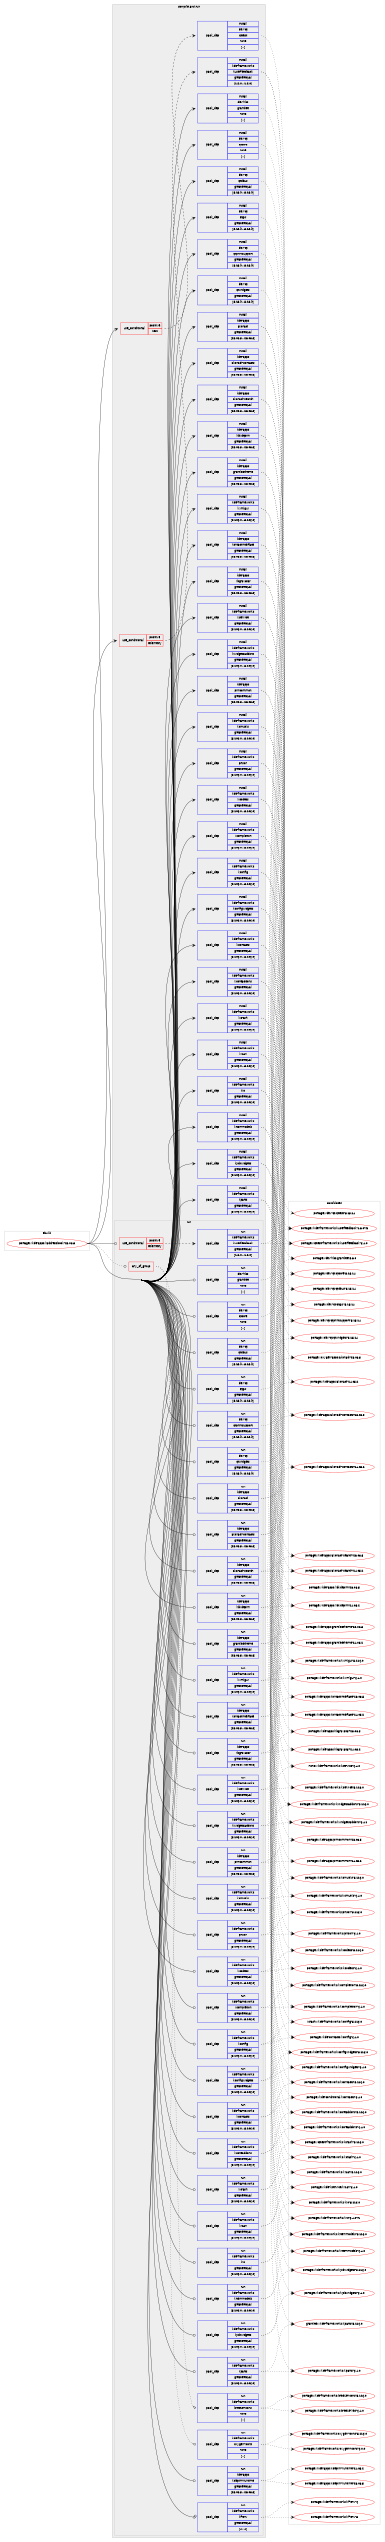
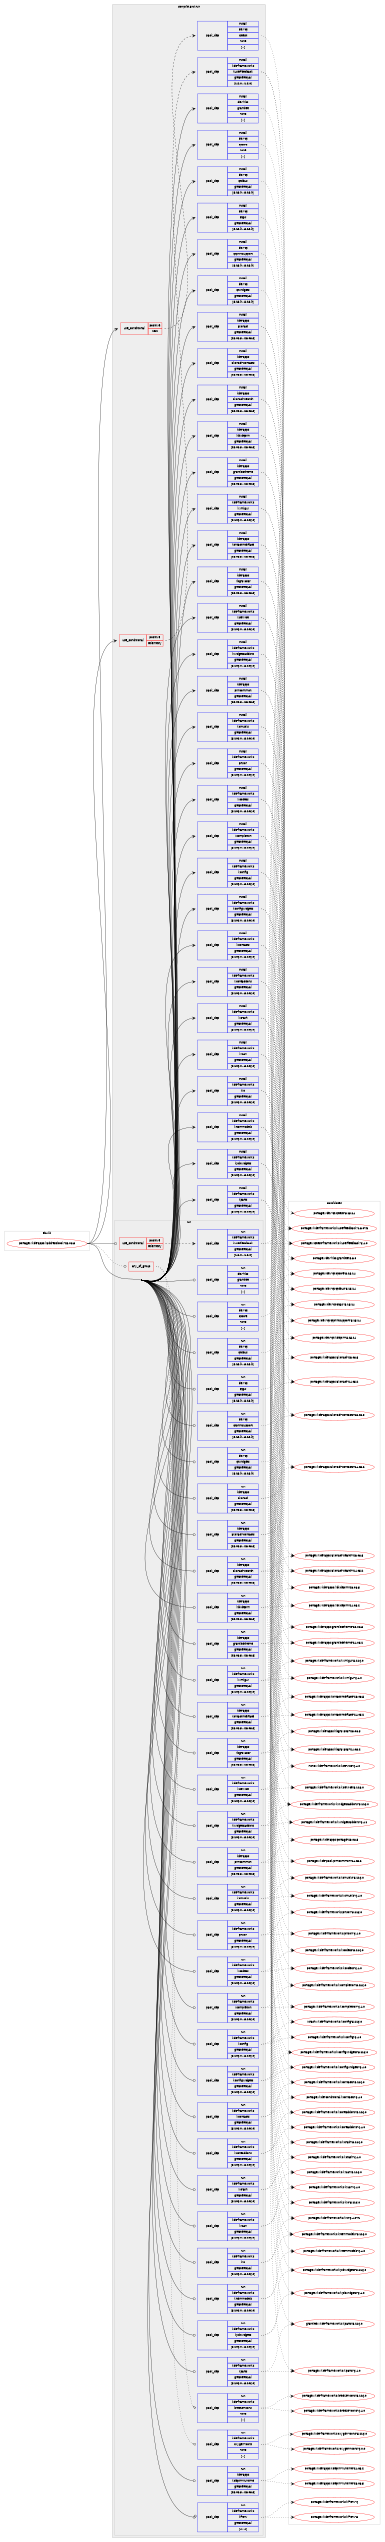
node "portage://dev-qt/qtwidgets-5.15.14": label "portage://dev-qt/qtwidgets-5.15.14" -> "portage://dev-qt/kdepim-5.15.14"
node "portage://oxygen-apps/akonadi-23.08.5": label "portage://oxygen-apps/akonadi-23.08.5" -> "portage://kde-apps/akonadi-23.08.5"
node "portage://kde-apps/pimcommon-23.08.5": label "portage://kde-apps/pimcommon-23.08.5" -> "portage://kde-apps/portage-23.08.5"
node "portage://kde-apps/pimcommon-24.05.2": label "portage://kde-apps/pimcommon-24.05.2" -> "portage://kde-pack/pimcommon-24.05.2"
node "portage://kde-contacts/kconfig-6.4.0": label "portage://kde-contacts/kconfig-6.4.0" -> "portage://kde-frameworks/kconfig-6.4.0"
node "portage://qttest-frameworks/kcrash-5.116.0": label "portage://qttest-frameworks/kcrash-5.116.0" -> "portage://kde-frameworks/kcrash-5.116.0"
node "portage://kde-kservice/ki18n-6.4.0": label "portage://kde-kservice/ki18n-6.4.0" -> "portage://kde-frameworks/ki18n-6.4.0"
node "portage://kde-frameworks/breeze-libs-6.4.0": label "portage://kde-frameworks/breeze-libs-6.4.0" -> "portage://kde-frameworks/breeze-icons-6.4.0"
